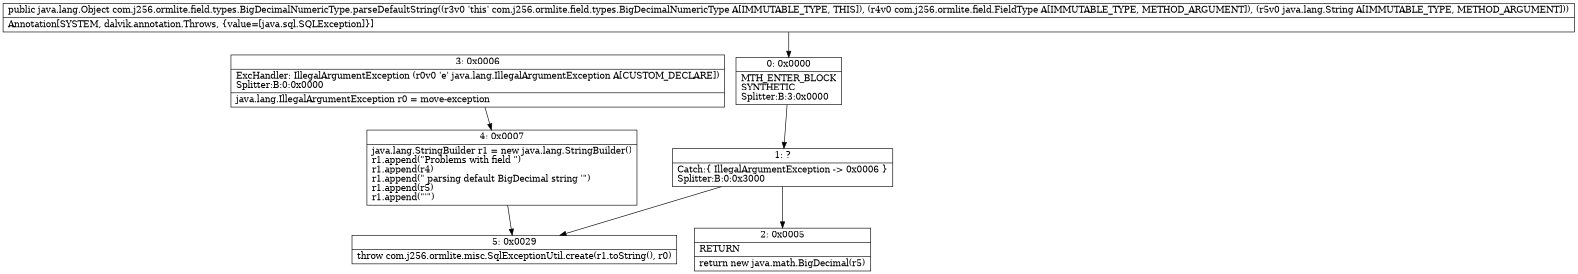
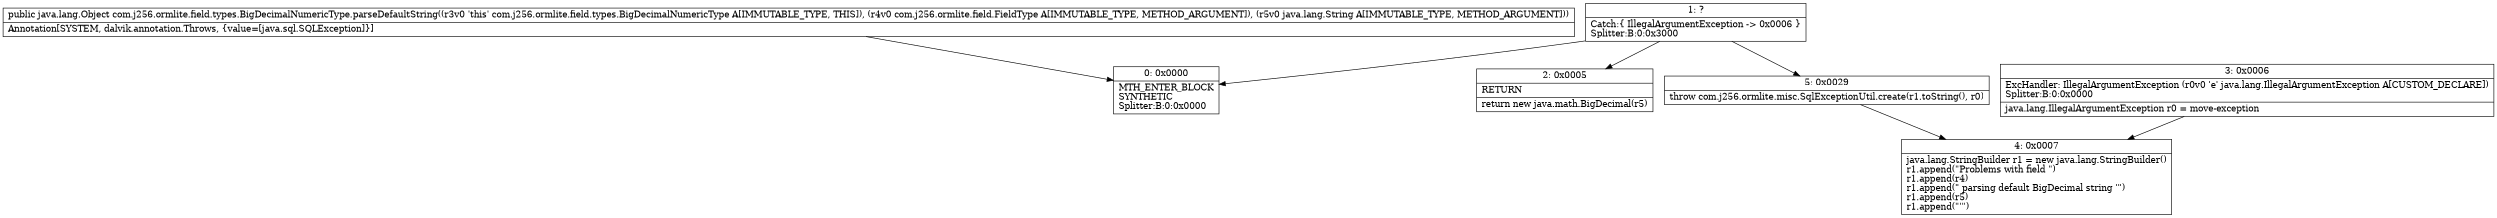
node "0: 0x0000": text "Splitter:B:3:0x0000" -> "Splitter:B:0:0x0000"
edge "0: 0x0000" -> "1: ?": reversed
edge "4: 0x0007" -> "5: 0x0029": reversed
